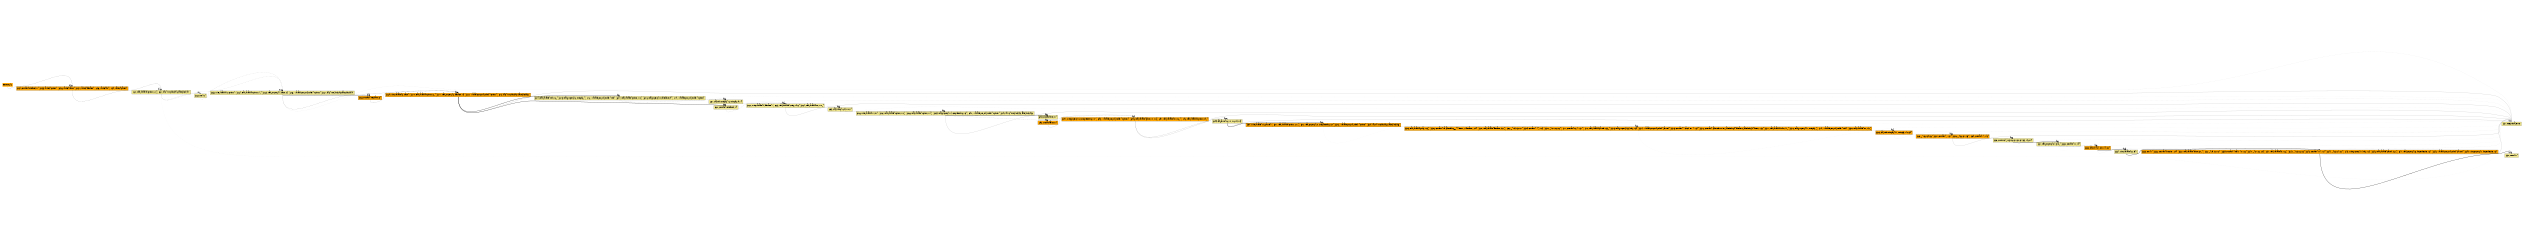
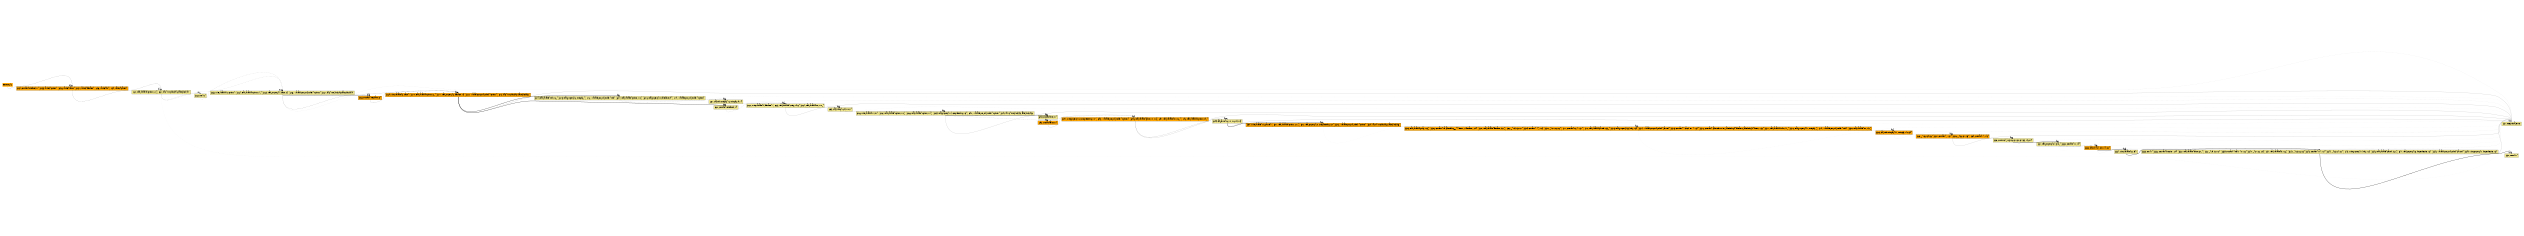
node "3335: new[v1]": fillcolor orange -> khaki
